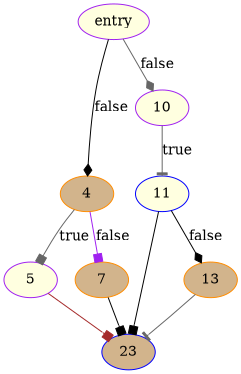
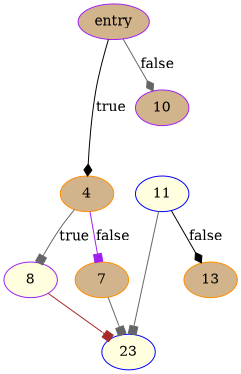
node "entry": fillcolor lightyellow -> tan
edge "entry" -> "4": label "false" -> "true"
node "10": fillcolor lightyellow -> tan
edge "10" -> "11": removed, label "true"
edge "11" -> "23": color black -> gray40
node "5": label "5" -> "8"
edge "7" -> "23": color black -> gray40
edge "13" -> "23": removed
node "23": fillcolor tan -> lightyellow
